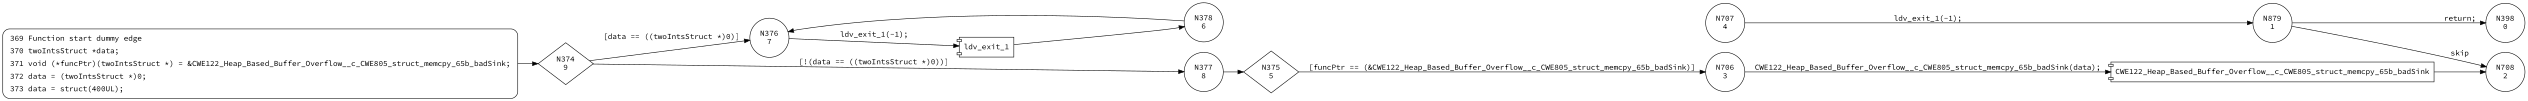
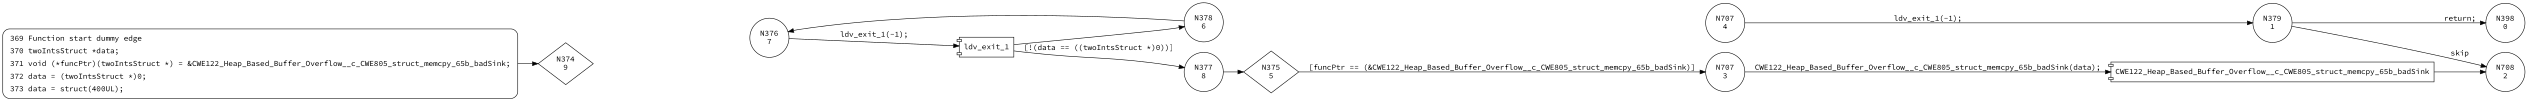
node "N879 1": label "N879 1" -> "N379 1"
edge "N374 9" -> "N376 7": removed, label "[data == ((twoIntsStruct *)0)]"
edge "N374 9" -> "N377 8": now "ldv_exit_1" -> "N377 8"
node "N706 3": label "N706 3" -> "N707 3"
